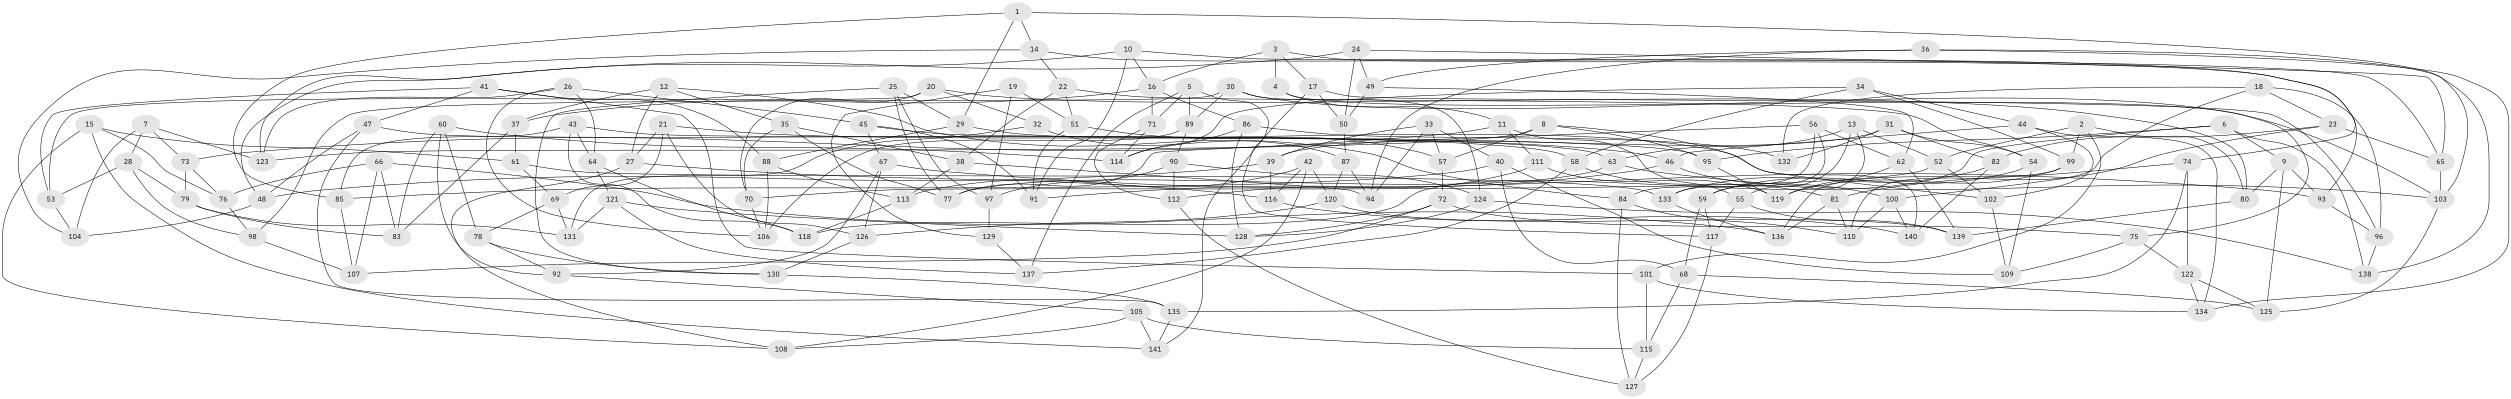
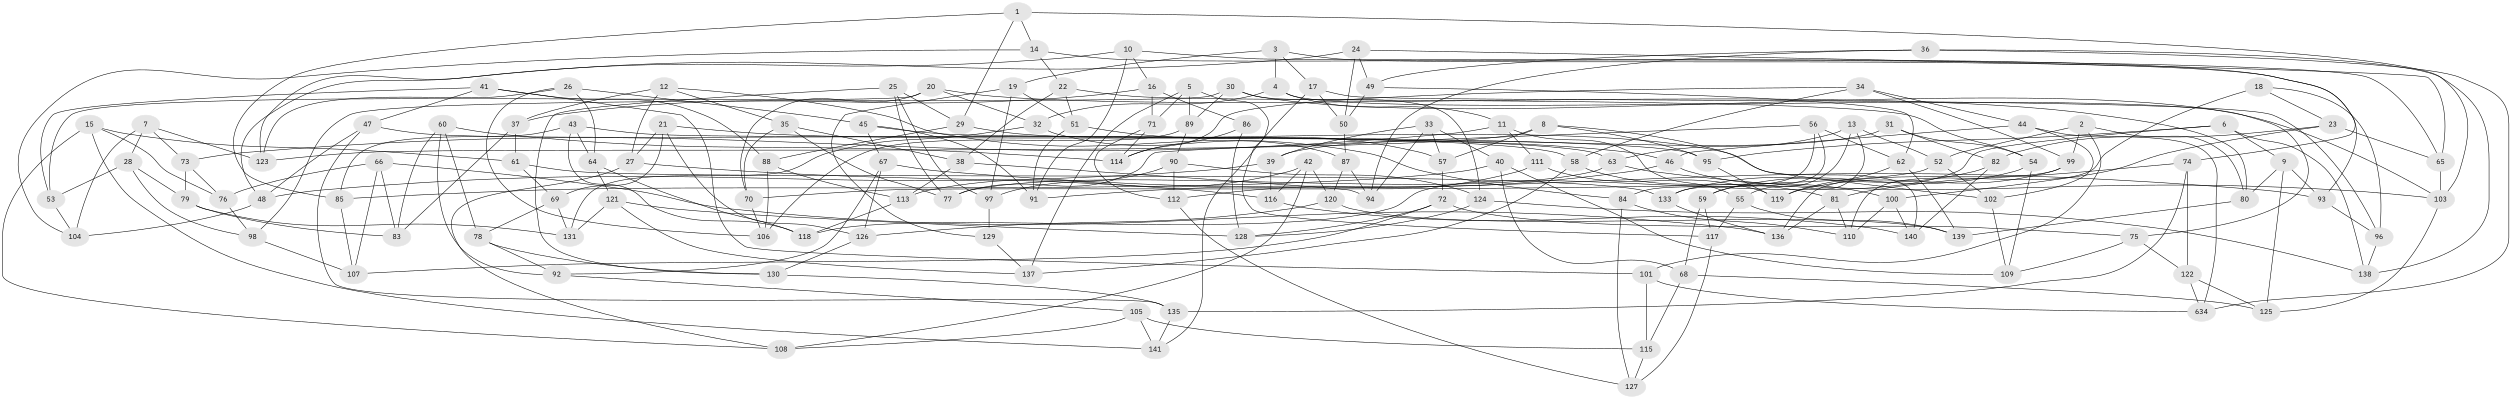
edge "3" -- "16": now "3" -- "19"
edge "4" -- "32": added
node "132": removed
node "134": label "134" -> "634"
